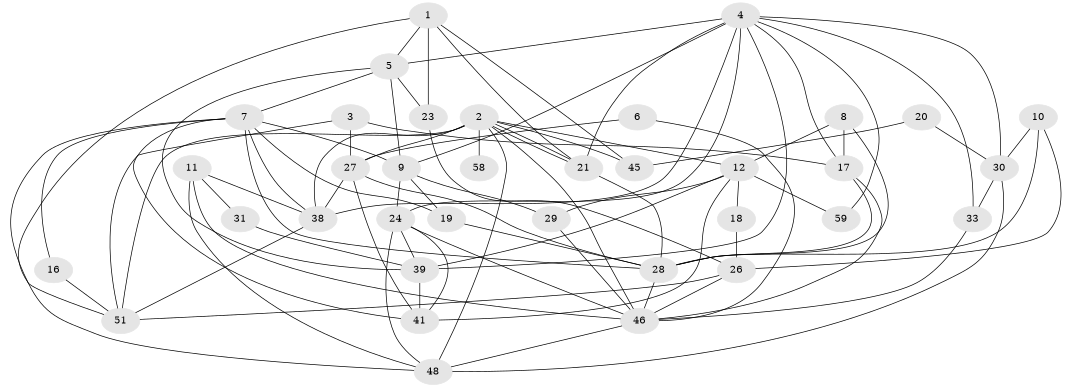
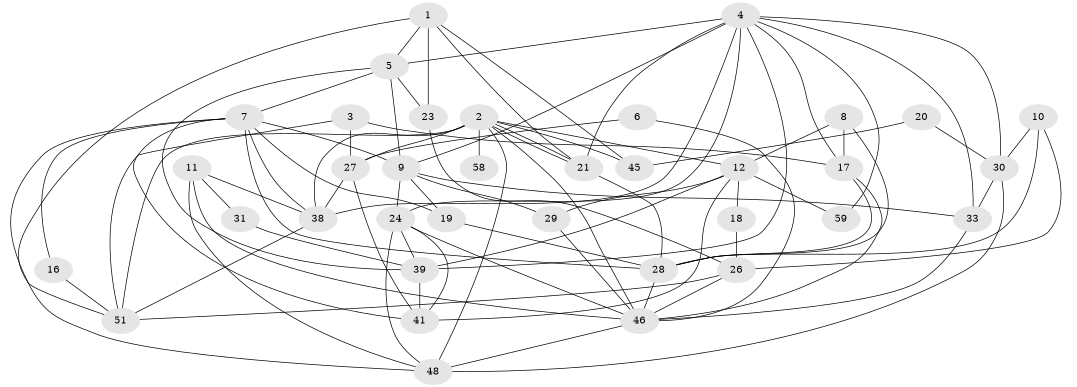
edge "9" -- "33": added
edge "27" -- "28": removed
